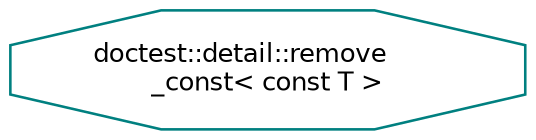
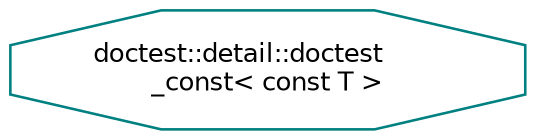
node "doctest::detail::remove _const< const T >": label "doctest::detail::remove _const< const T >" -> "doctest::detail::doctest _const< const T >"
